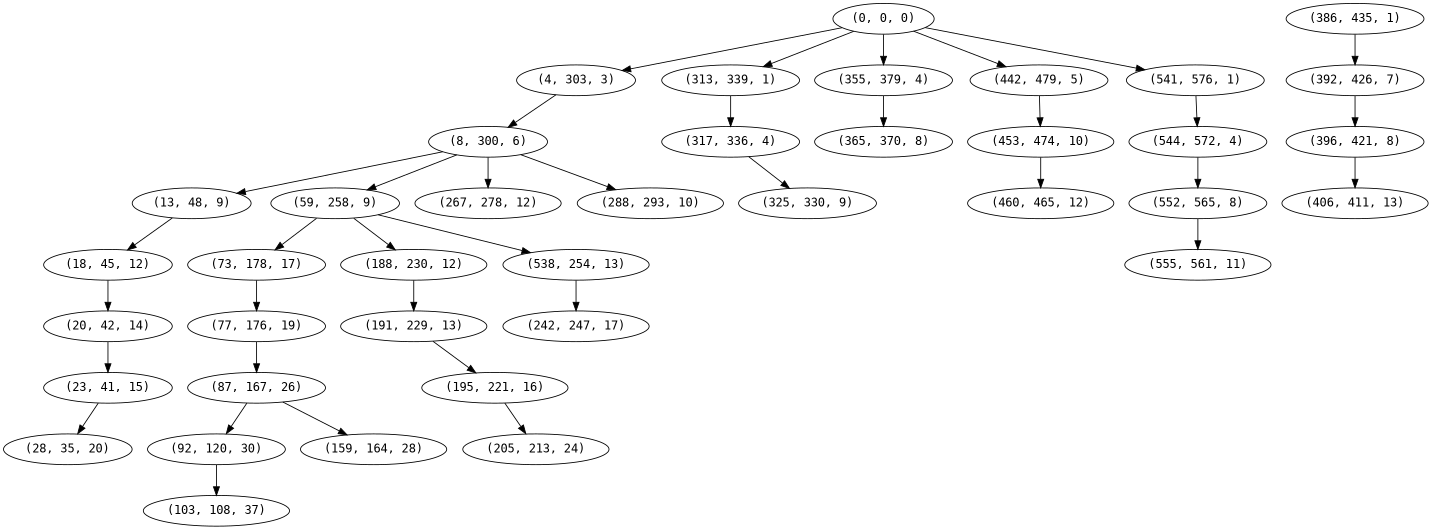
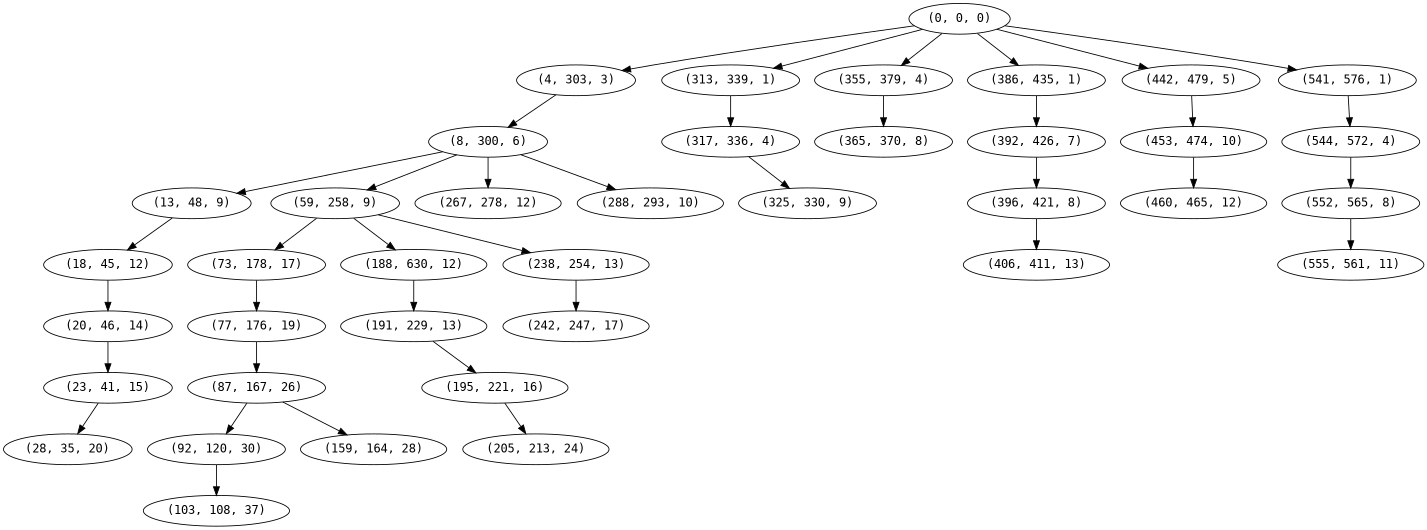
edge "(0, 0, 0)" -> "(386, 435, 1)": added
node "(188, 230, 12)": label "(188, 230, 12)" -> "(188, 630, 12)"
node "(538, 254, 13)": label "(538, 254, 13)" -> "(238, 254, 13)"
node "(20, 42, 14)": label "(20, 42, 14)" -> "(20, 46, 14)"
